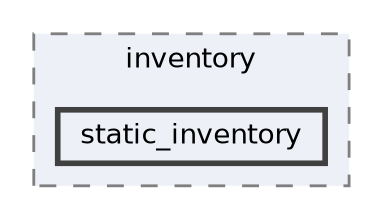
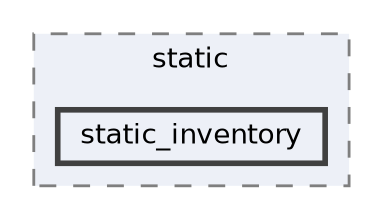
cluster "inventory": label "inventory" -> "static"
